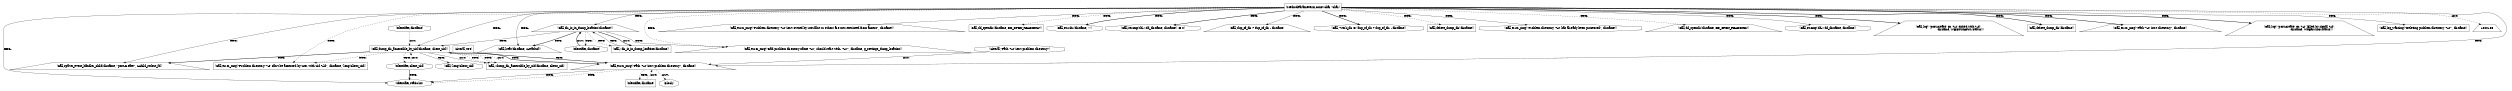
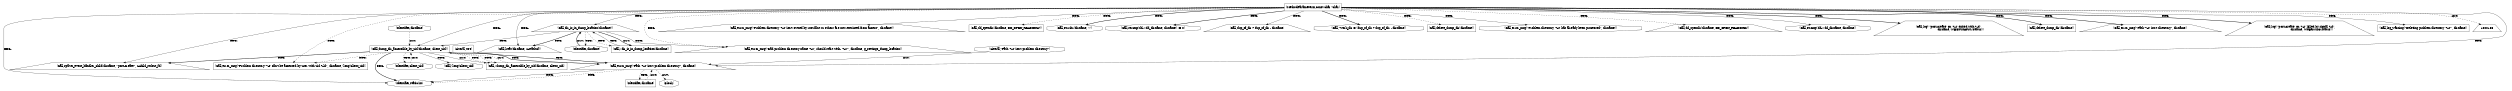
edge "(Call,dump_dir_accessible_by_uid(dirname, client_uid))" -> "(Call,(long)client_uid)": label "CFG: " -> "DDG: "
edge "(Identifier,client_uid)" -> "(Identifier,static int)": now "(Call,dump_dir_accessible_by_uid(dirname, client_uid))" -> "(Identifier,static int)"
